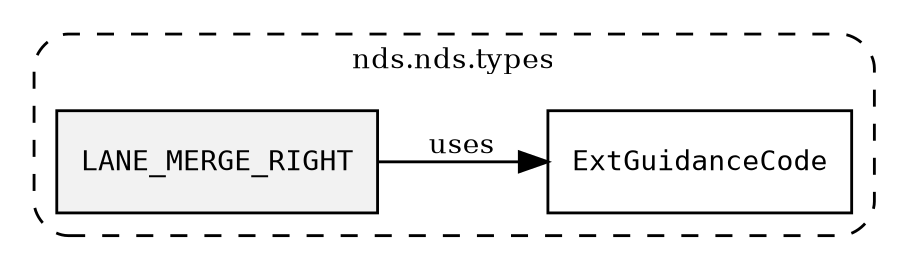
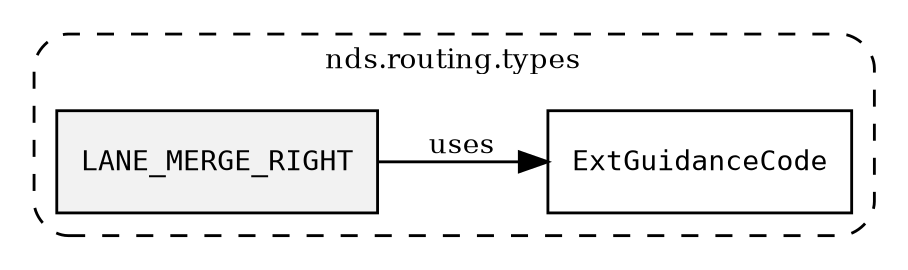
cluster "nds.nds.types": label "nds.nds.types" -> "nds.routing.types"
